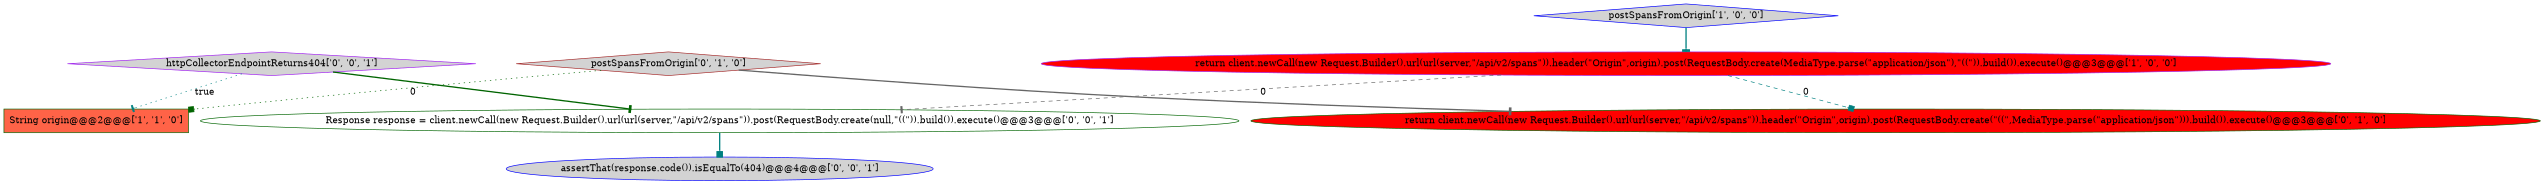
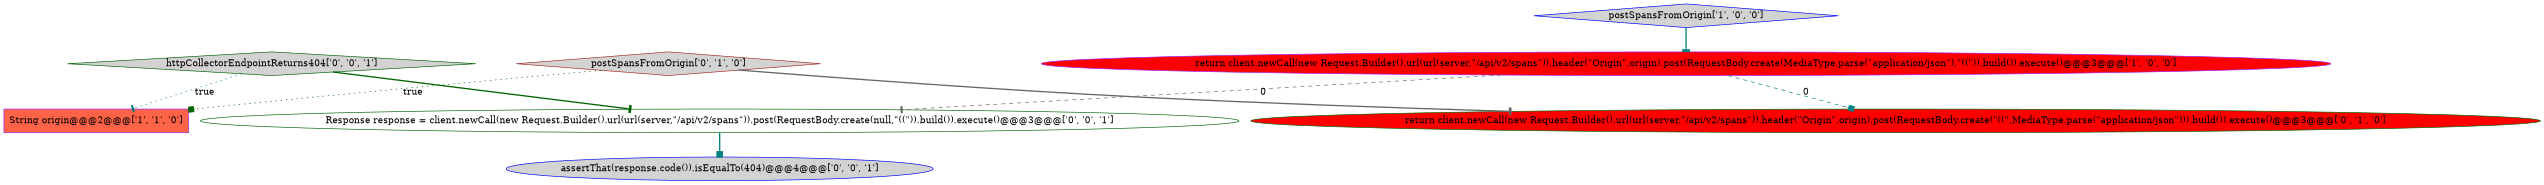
node "httpCollectorEndpointReturns404['0', '0', '1']": color purple -> darkgreen
edge "postSpansFromOrigin['0', '1', '0']" -> "String origin@@@2@@@['1', '1', '0']": label "0" -> "true"
node "String origin@@@2@@@['1', '1', '0']": color darkgreen -> purple
